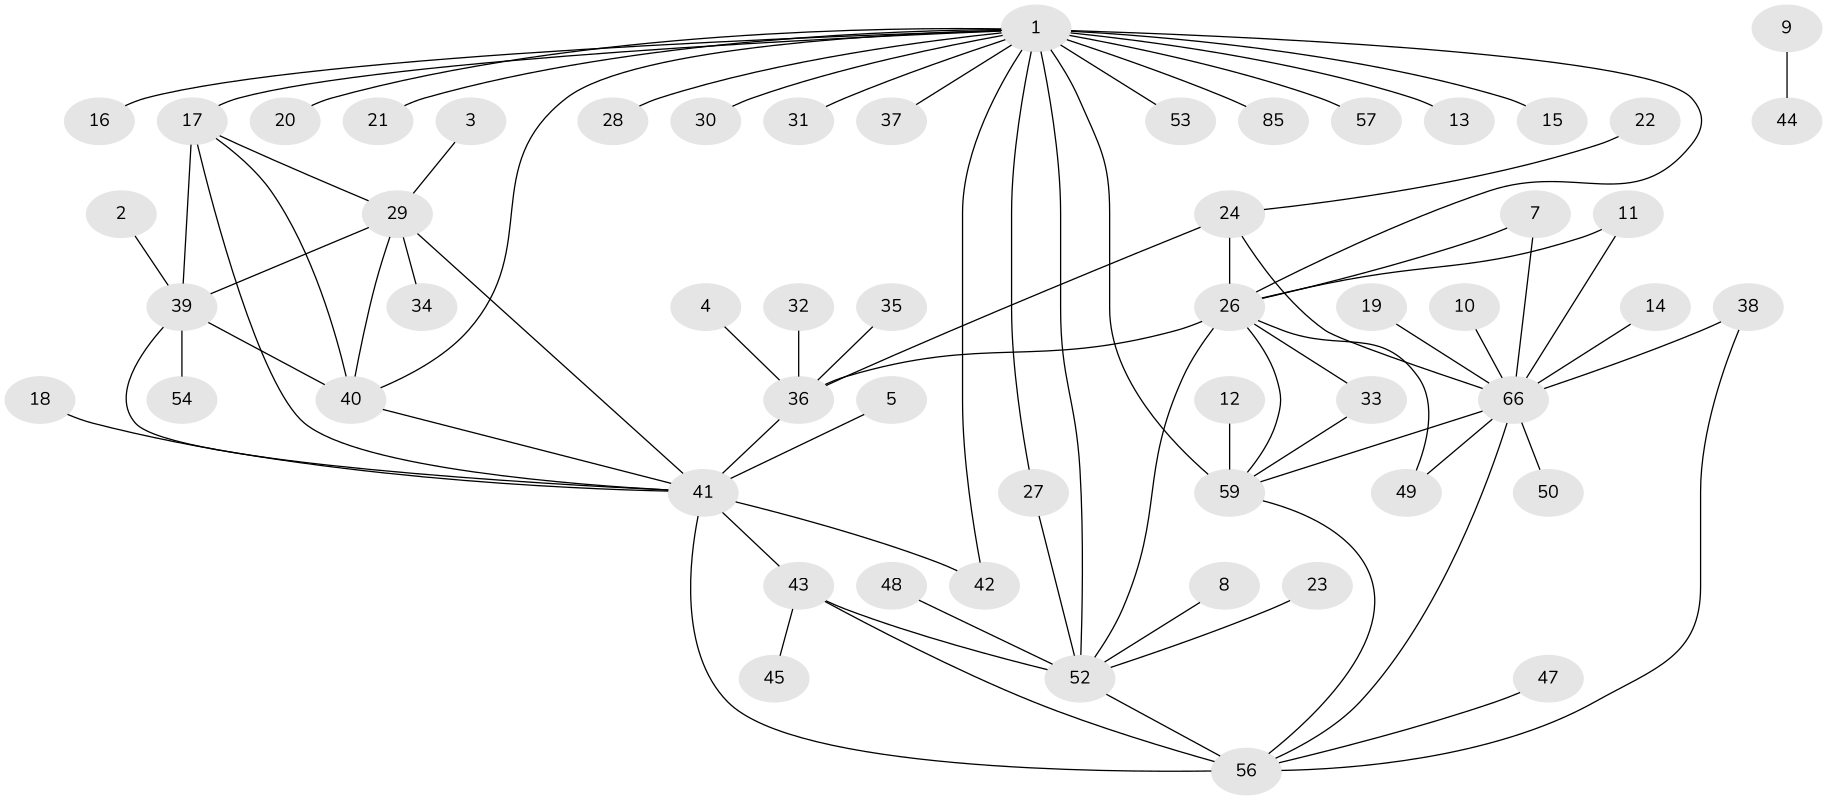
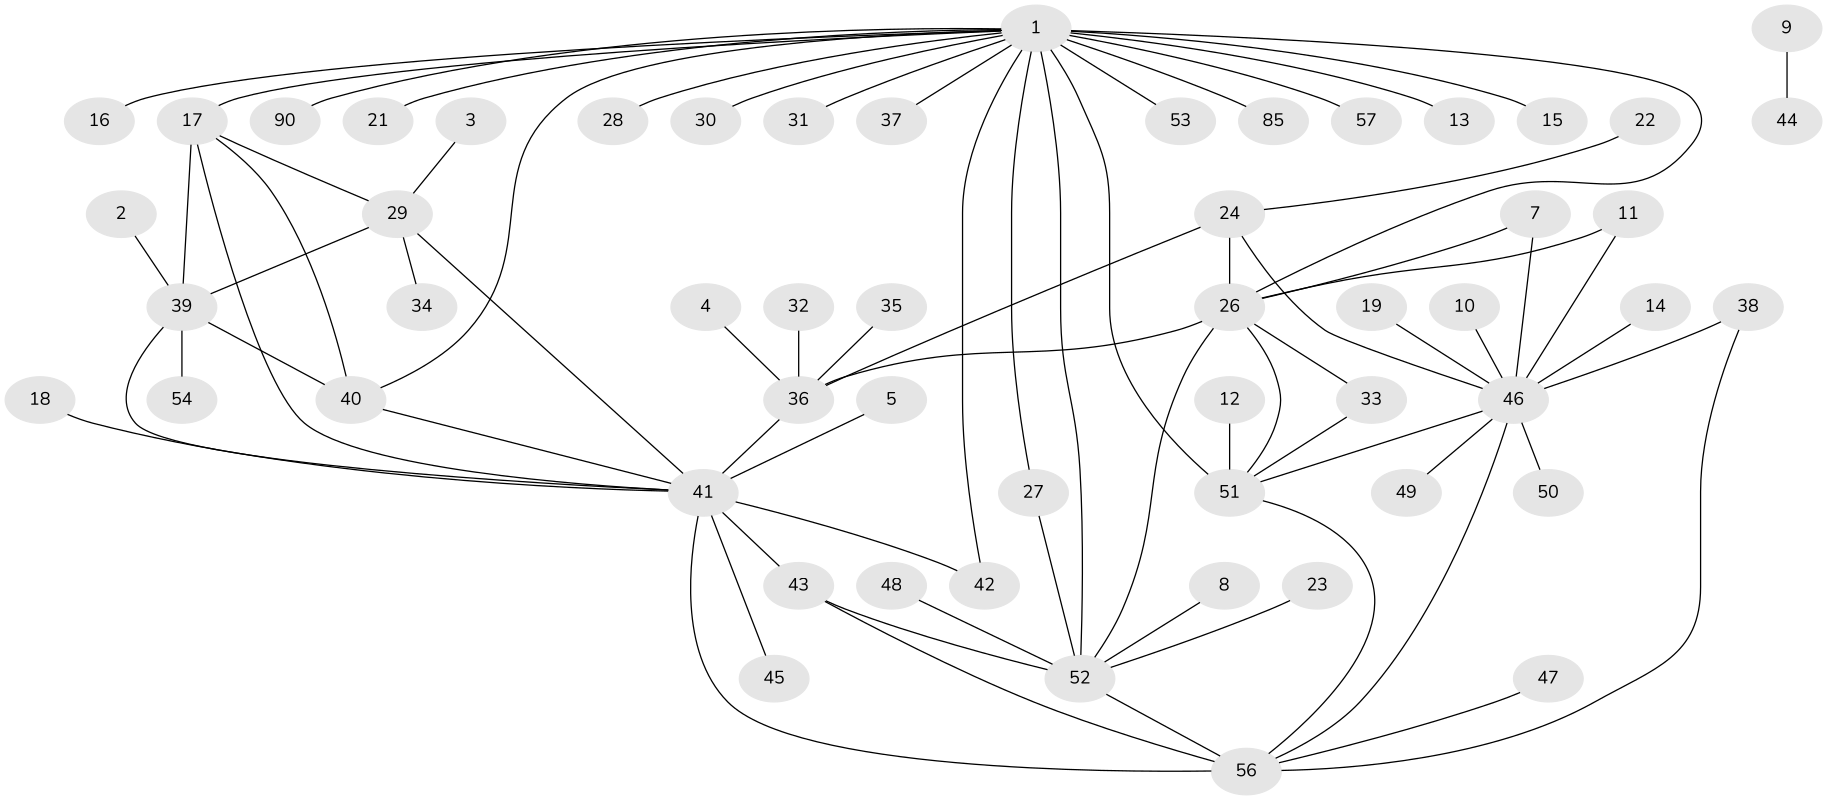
node "20": label "20" -> "90"
edge "29" -- "40": removed
edge "26" -- "49": removed
node "66": label "66" -> "46"
node "59": label "59" -> "51"
edge "43" -- "45": now "41" -- "45"
